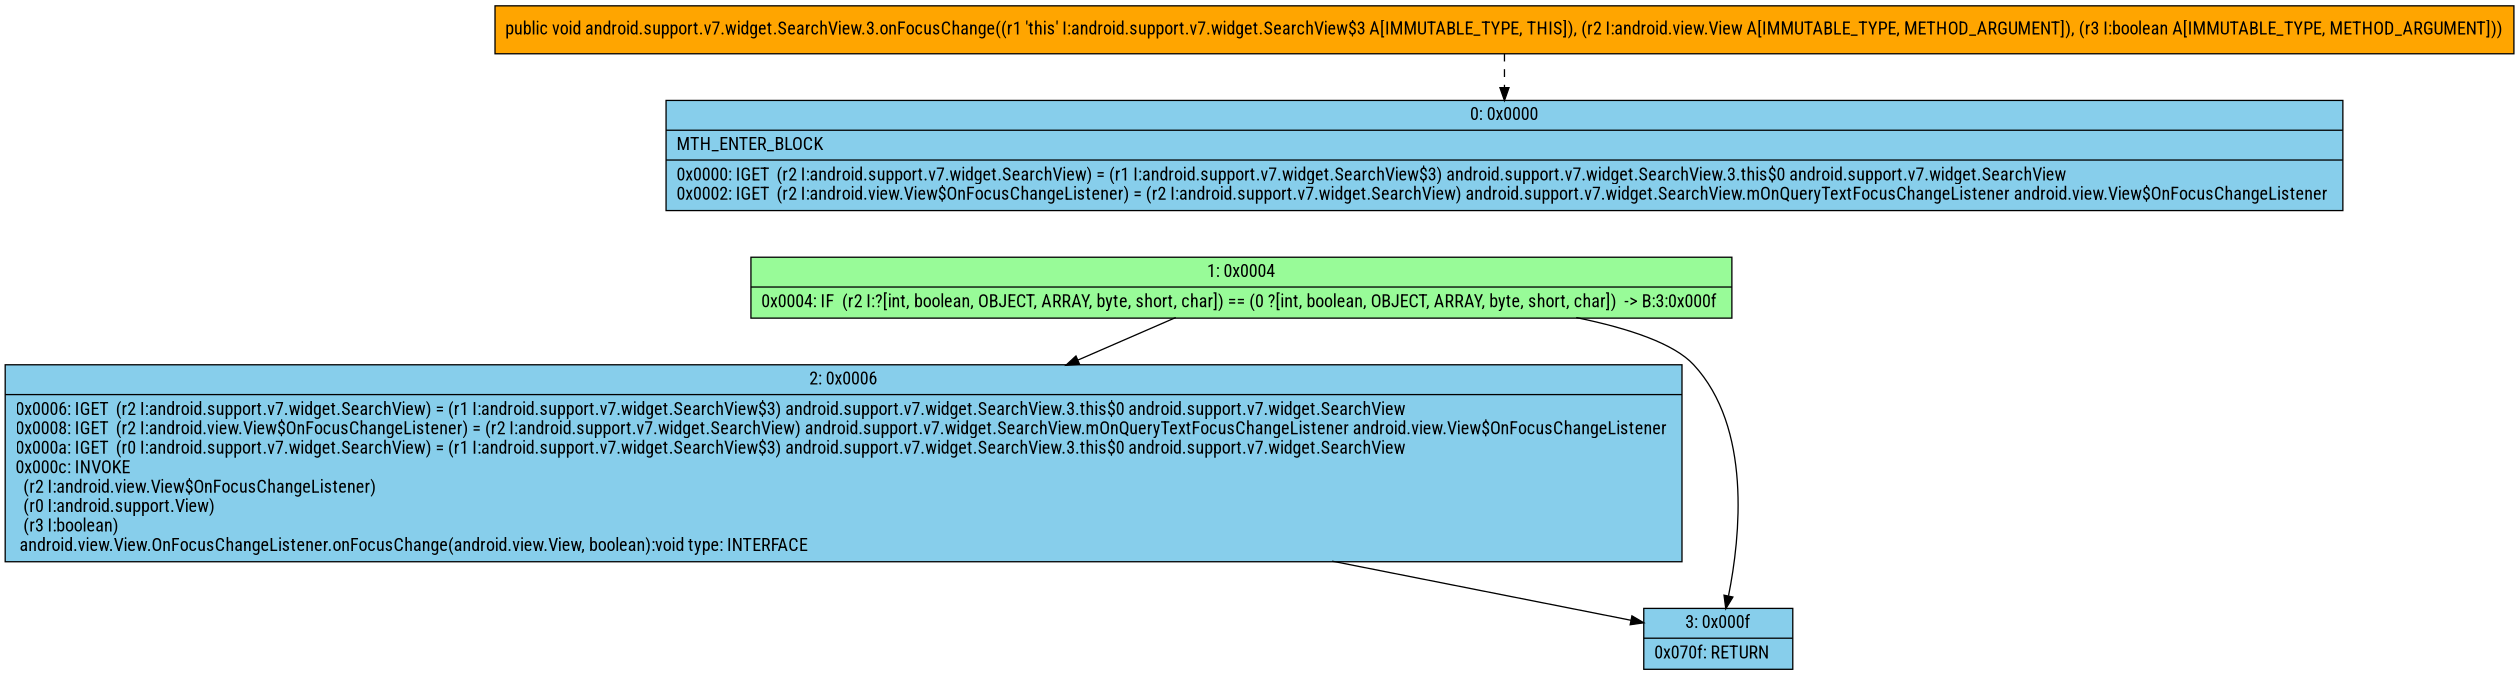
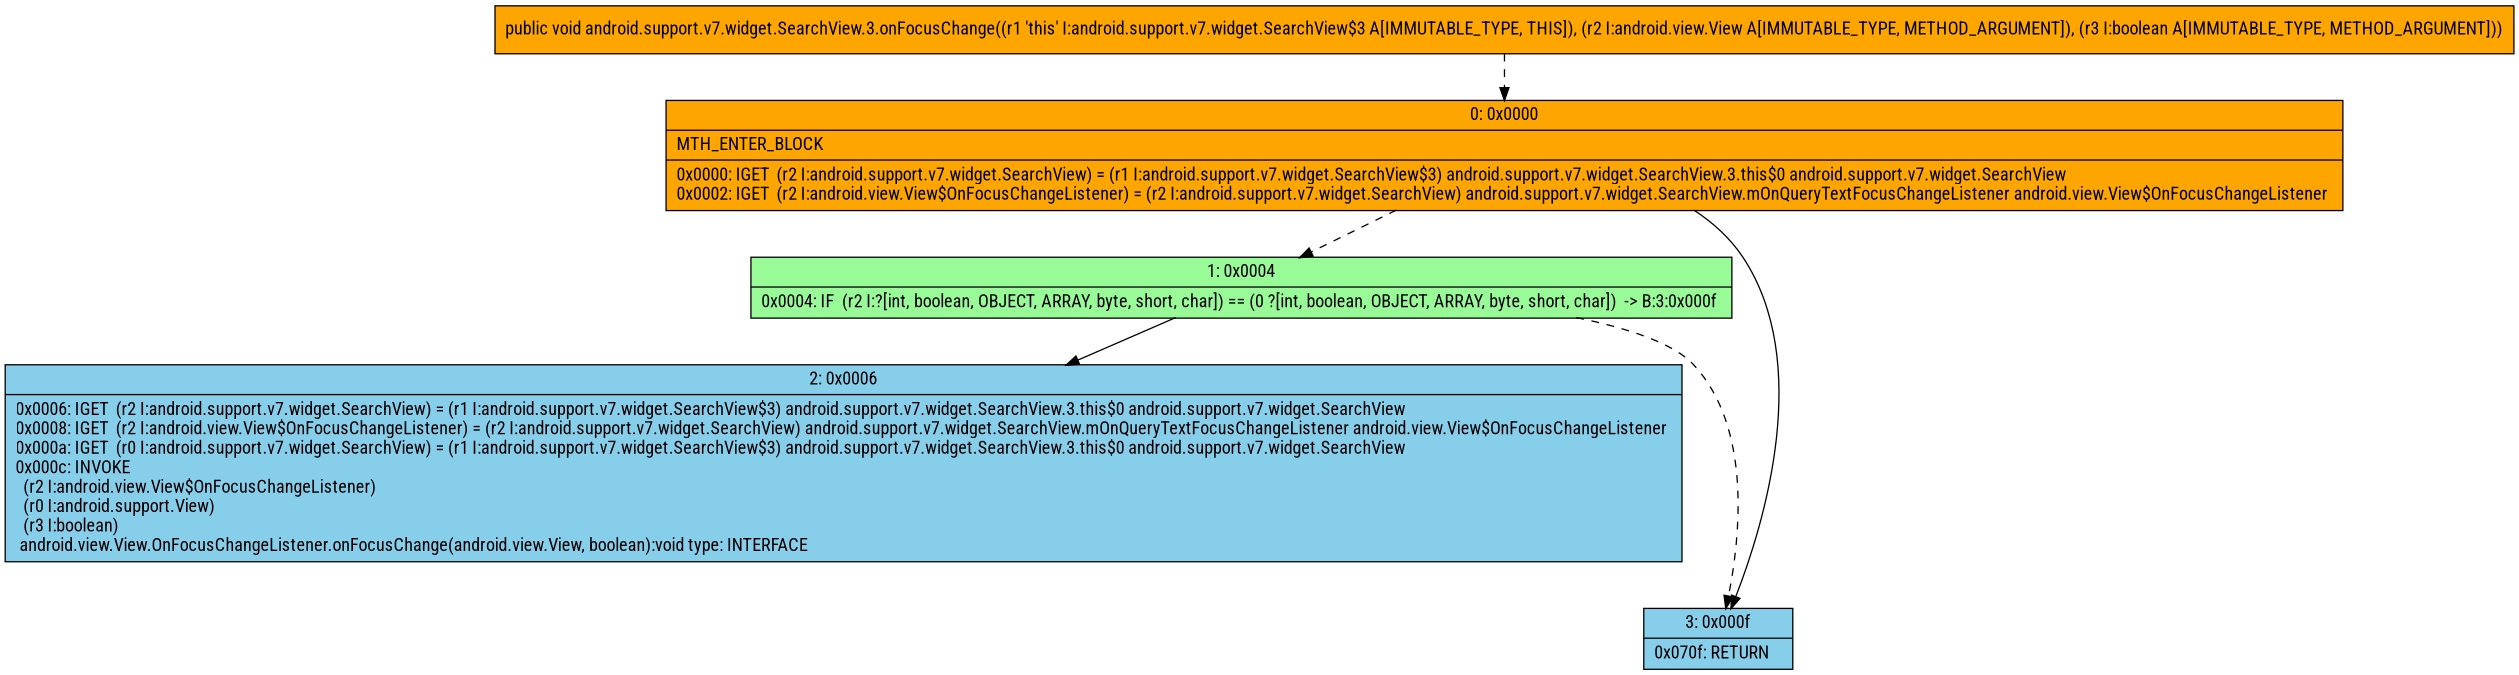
node "0: 0x0000": fillcolor skyblue -> orange
edge "0: 0x0000" -> "1: 0x0004": added
edge "1: 0x0004" -> "3: 0x000f": style solid -> dashed
edge "2: 0x0006" -> "3: 0x000f": now "0: 0x0000" -> "3: 0x000f"
